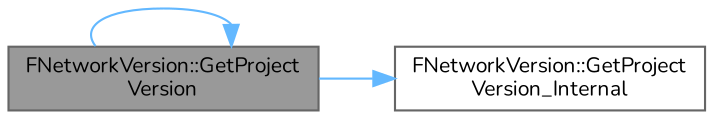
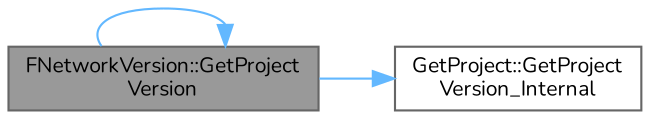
node "FNetworkVersion::GetProject Version_Internal": label "FNetworkVersion::GetProject Version_Internal" -> "GetProject::GetProject Version_Internal"
